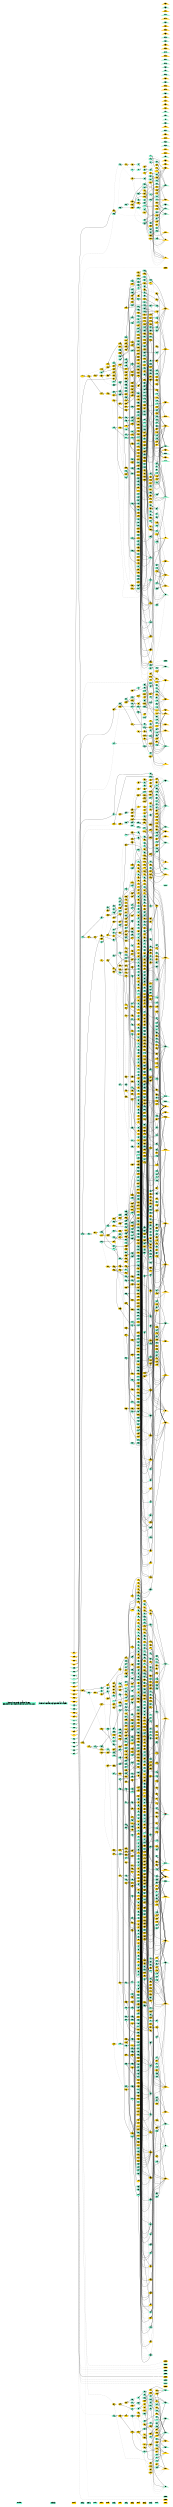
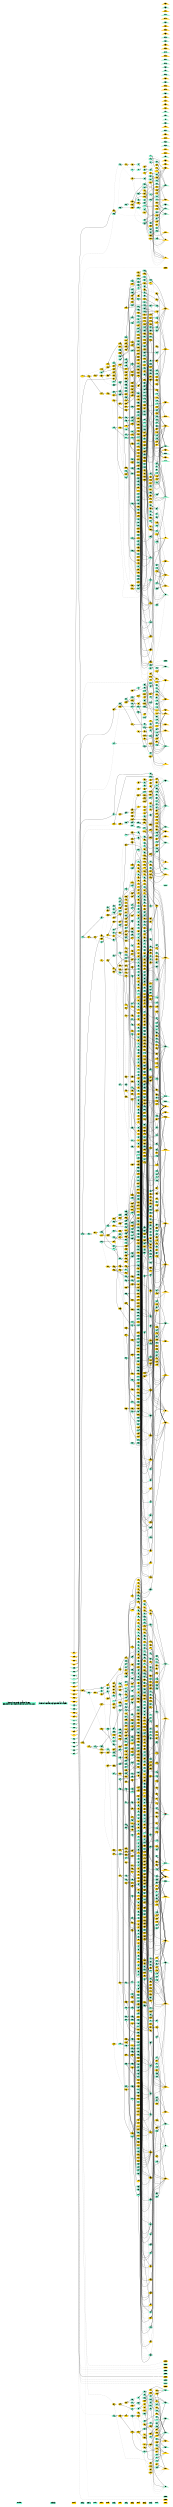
node "555": fillcolor aquamarine -> gold
